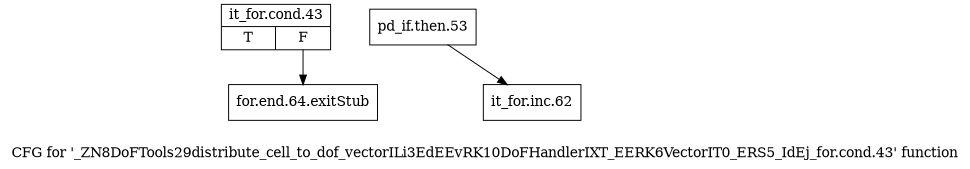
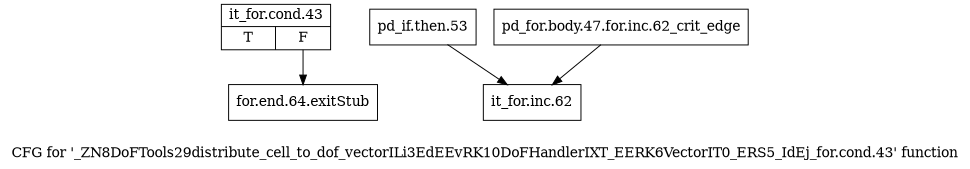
node "pd_for.body.47.for.inc.62_crit_edge": added
